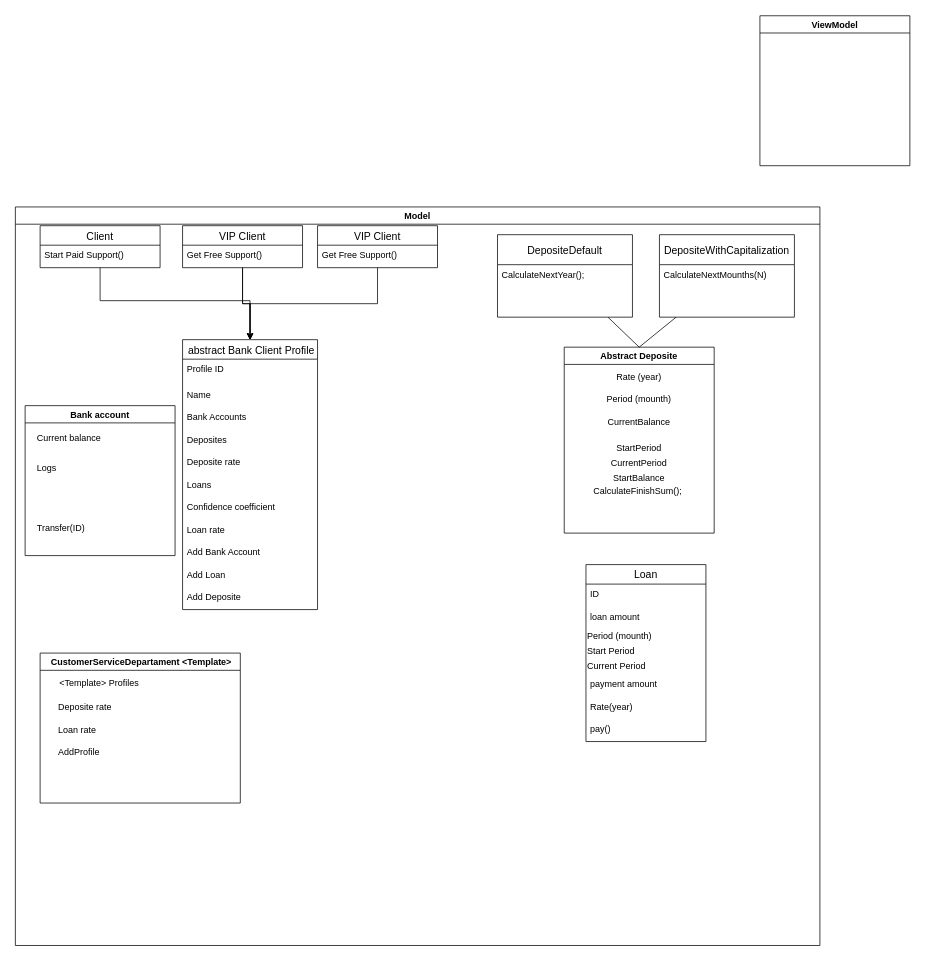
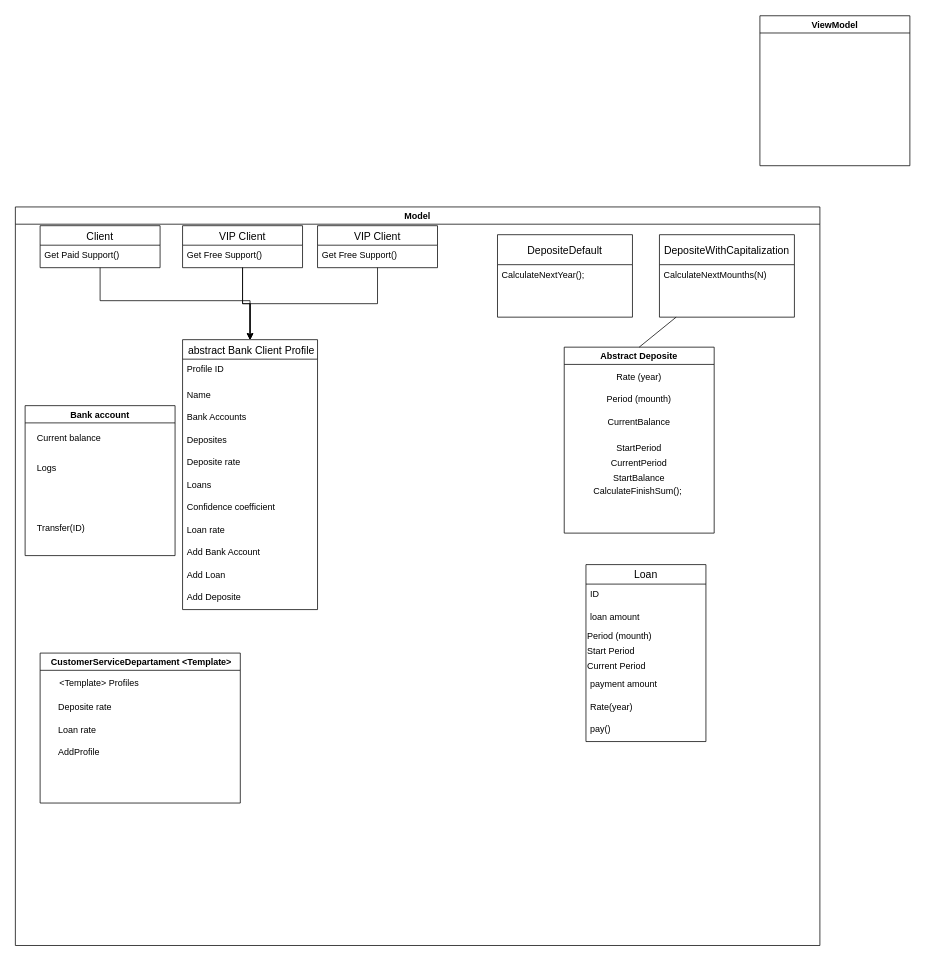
node "Start Paid Support()": label "Start Paid Support()" -> "Get Paid Support()"
edge "DepositeDefault" -- "Abstract Deposite": removed
